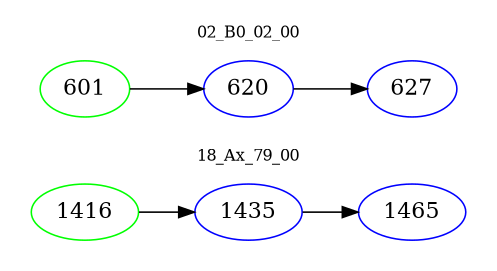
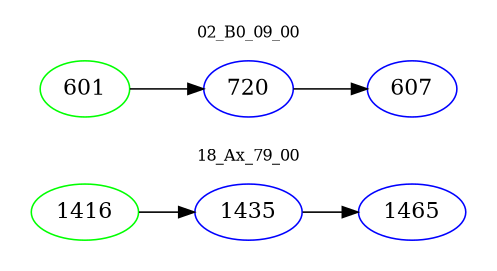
cluster "02_B0_02_00": label "02_B0_02_00" -> "02_B0_09_00"
node "620": label "620" -> "720"
node "627": label "627" -> "607"
